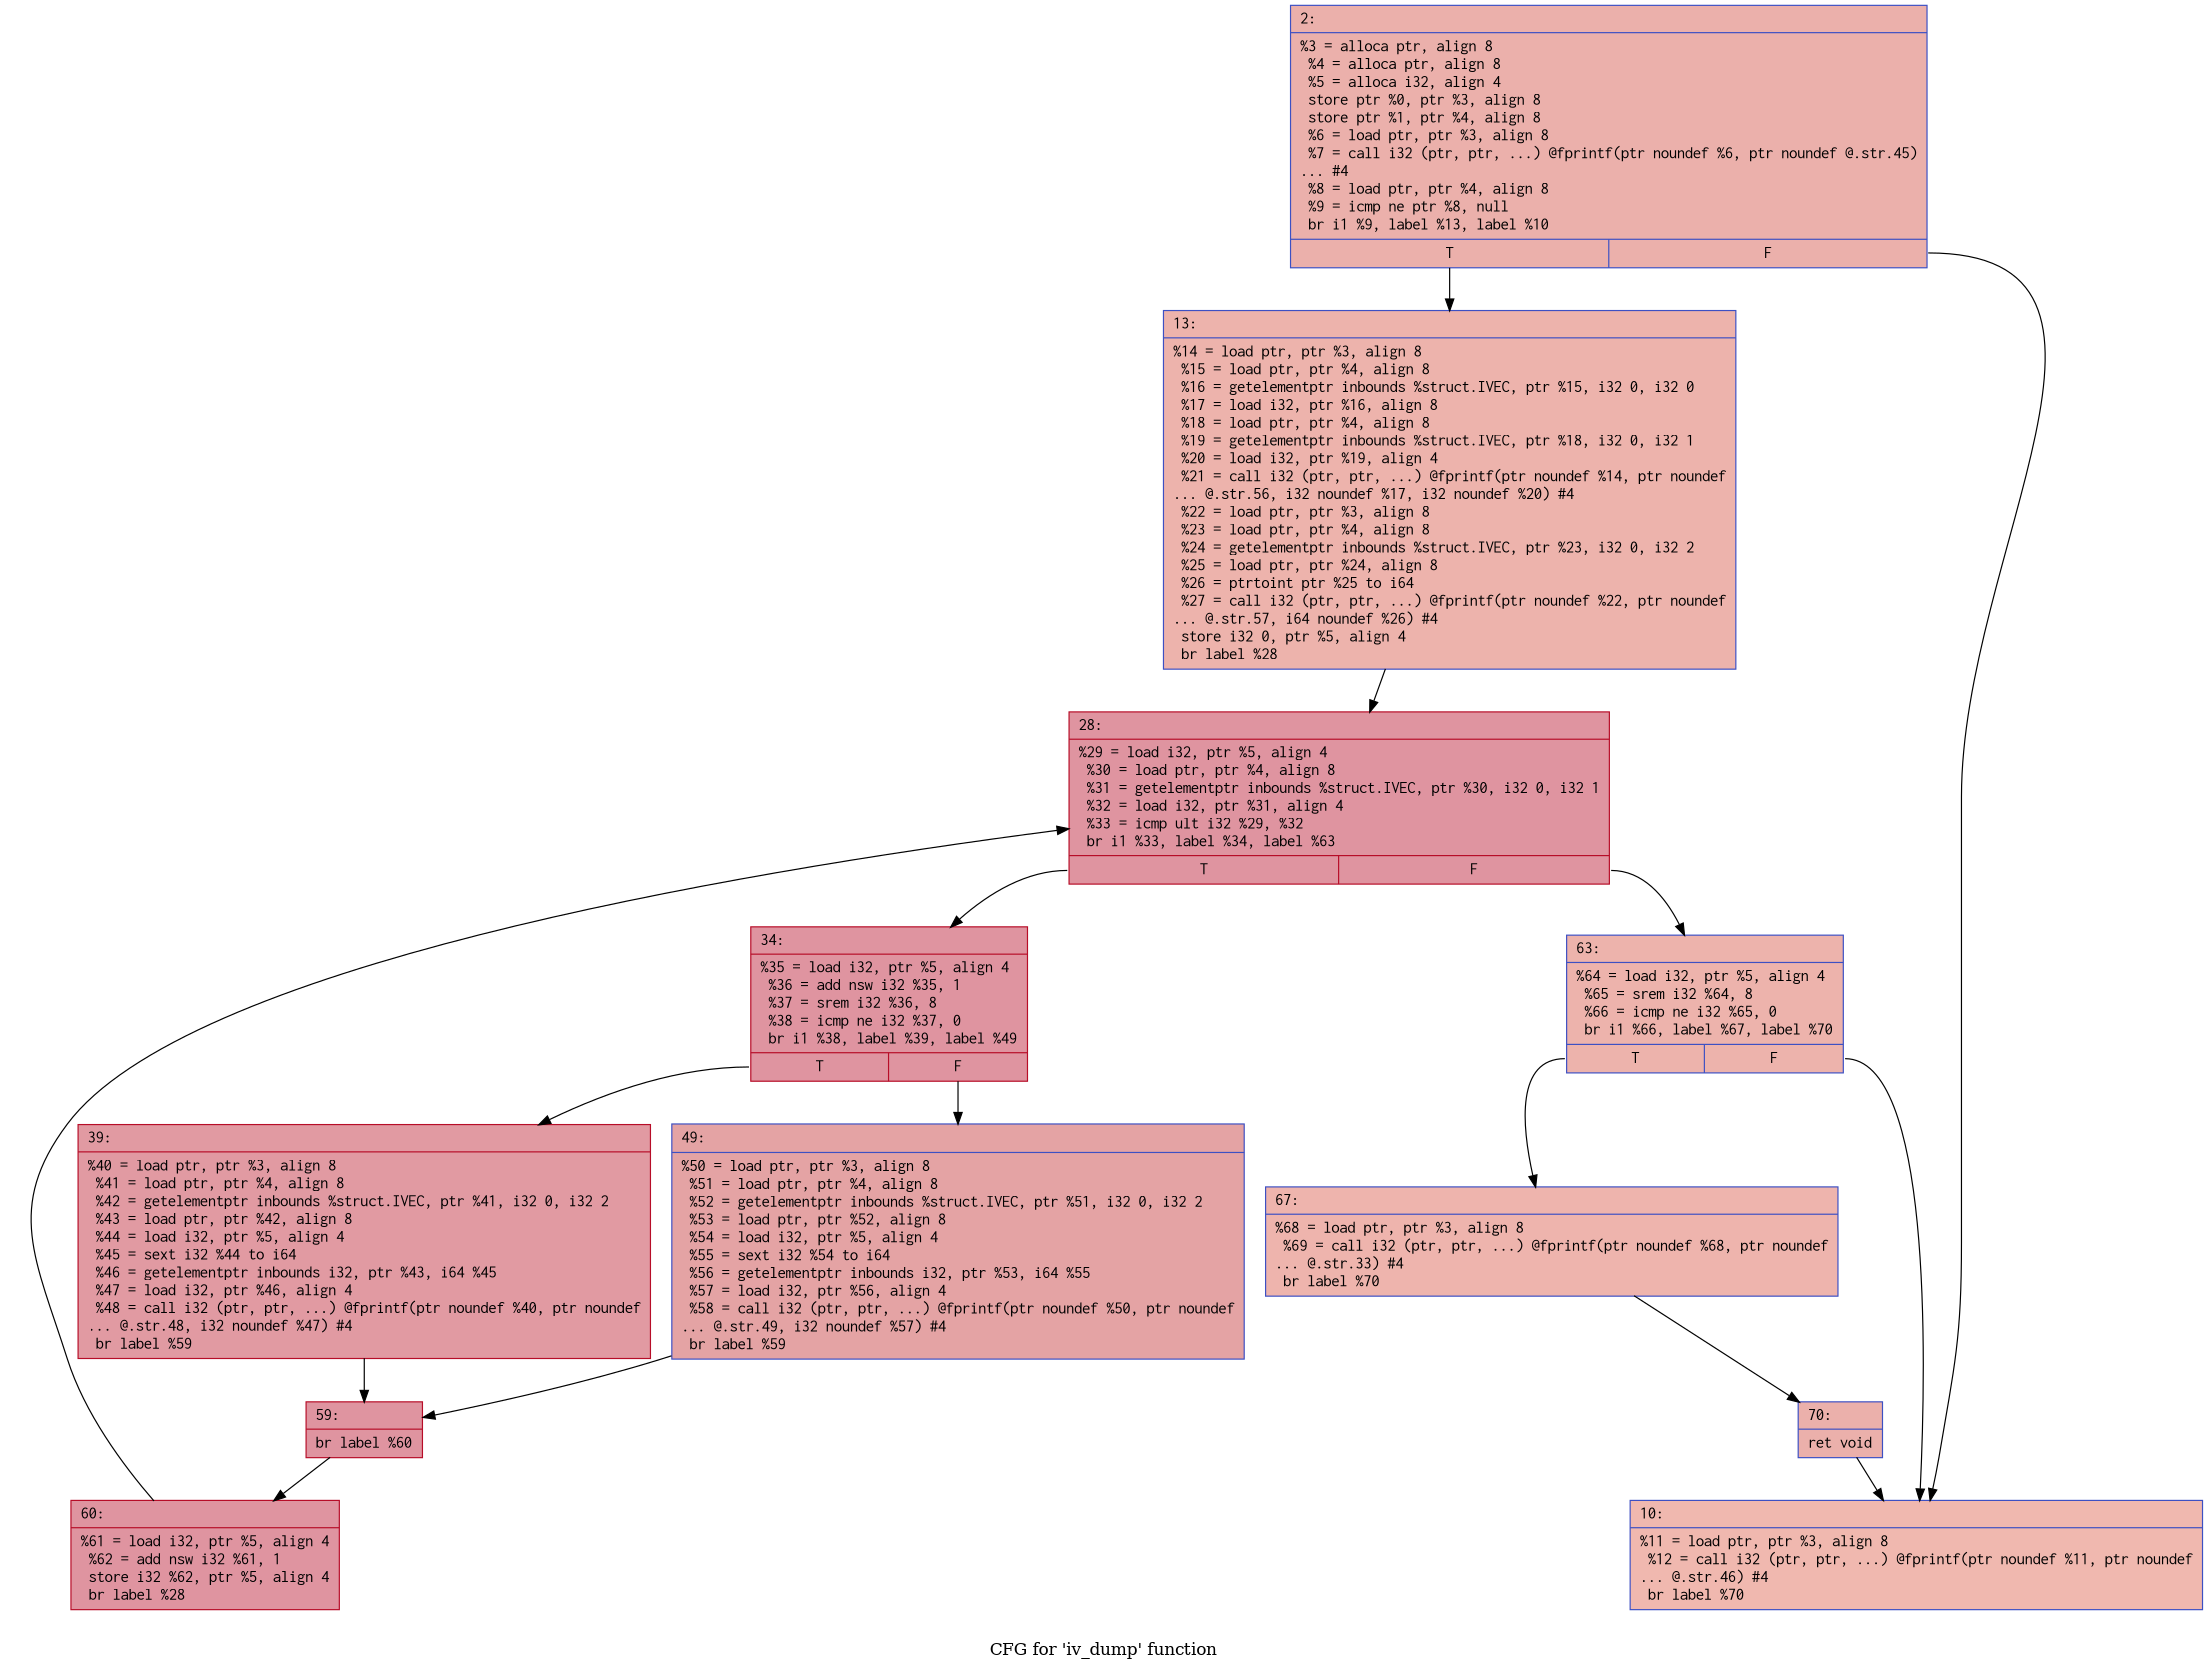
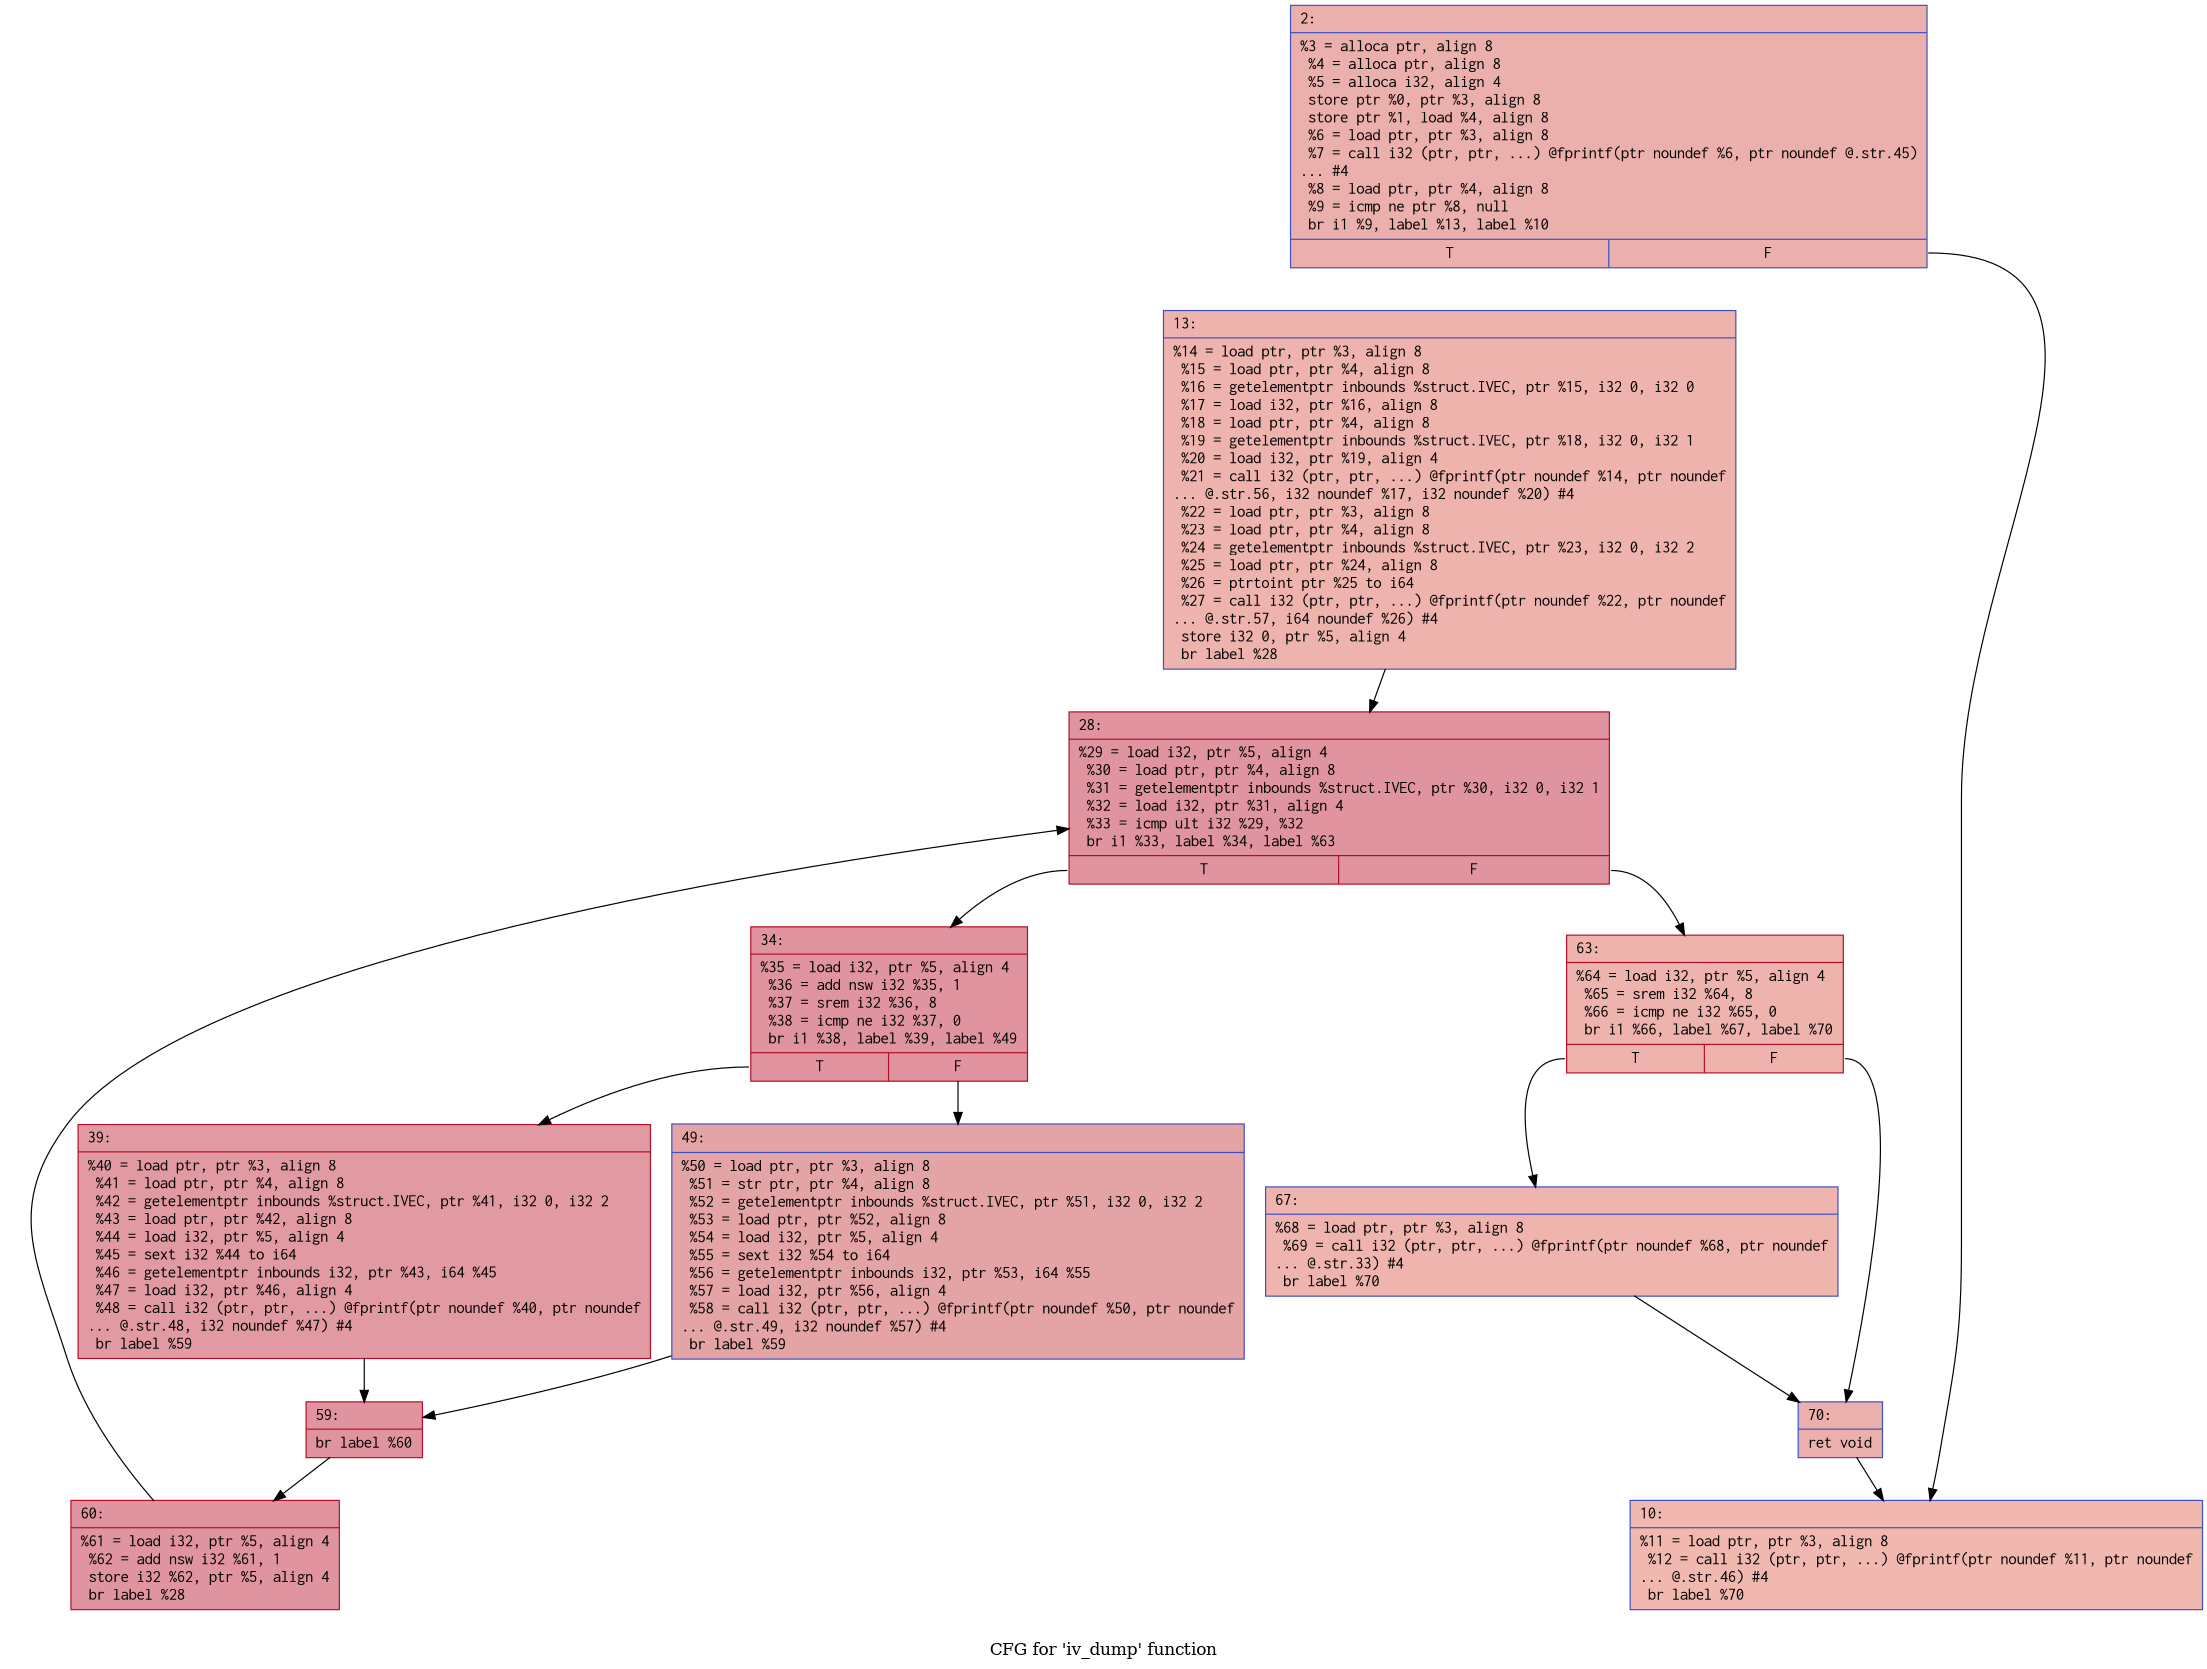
node "2:": text "store ptr %1, ptr %4, align 8" -> "store ptr %1, load %4, align 8"
edge "2:" -> "13:": removed
node "63:": color #3d50c3ff -> #b70d28ff
node "49:": text "%51 = load ptr, ptr %4, align 8" -> "%51 = str ptr, ptr %4, align 8"
edge "63:" -> "10:": now "63:" -> "70:"
